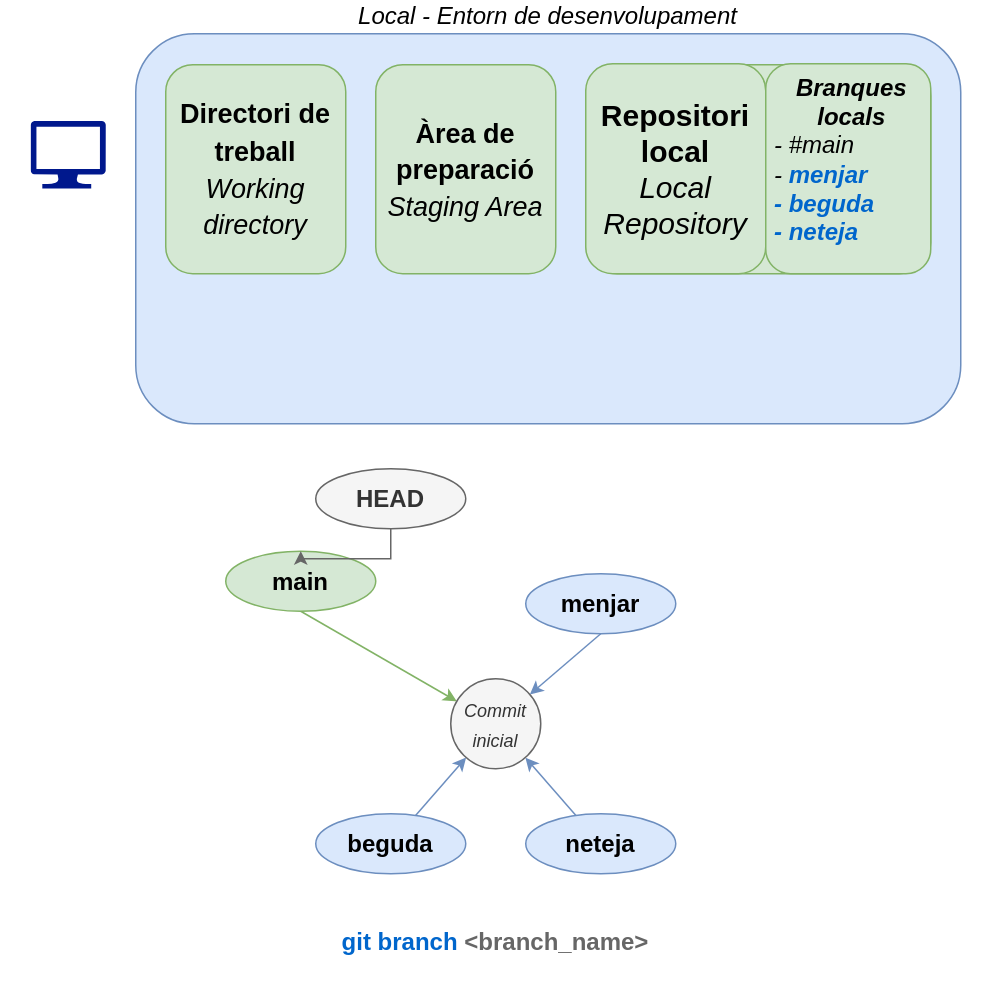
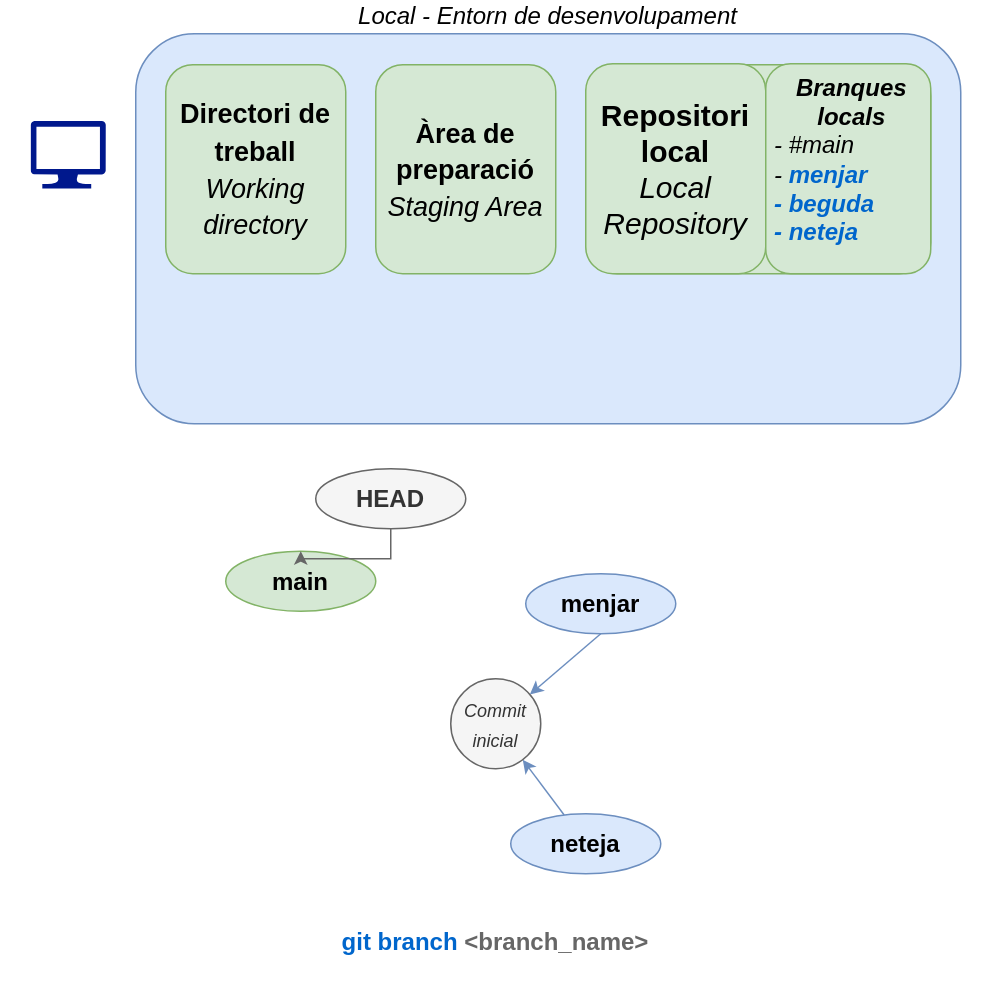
edge "main" -> "Commit inicial": removed
edge "beguda" -> "Commit inicial": removed
node "beguda": removed
node "neteja": moved (601, 844) -> (586, 844)
